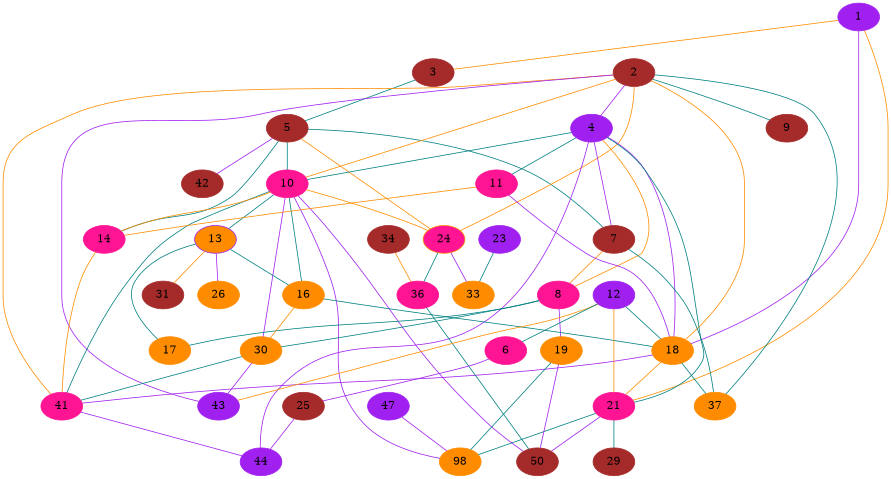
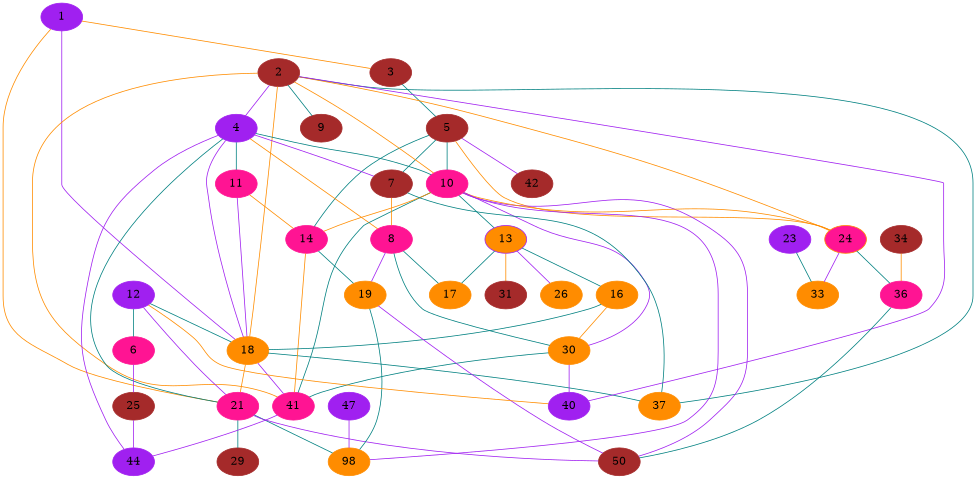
edge "10" -- "16": removed
edge "14" -- "19": added
edge "12" -- "21": color darkorange -> purple
node "43": label "43" -> "40"
